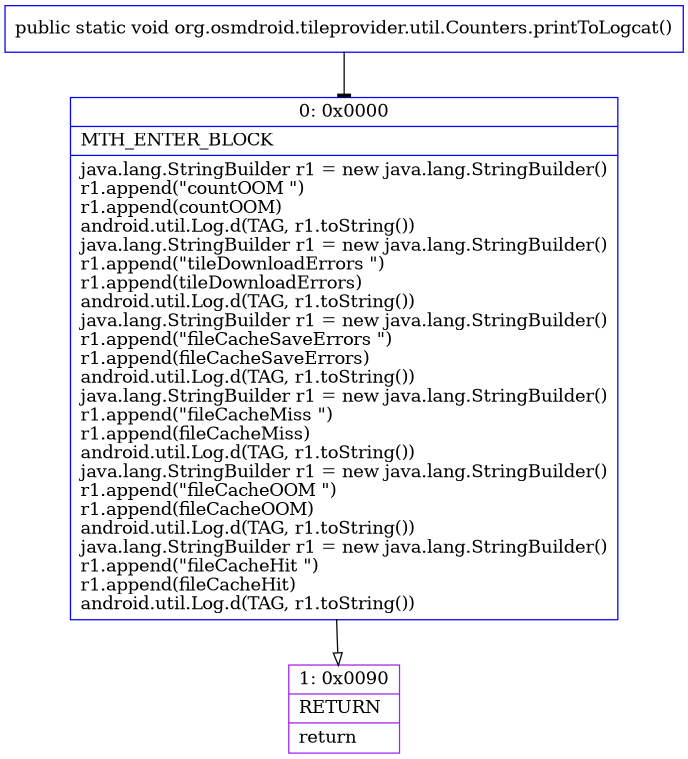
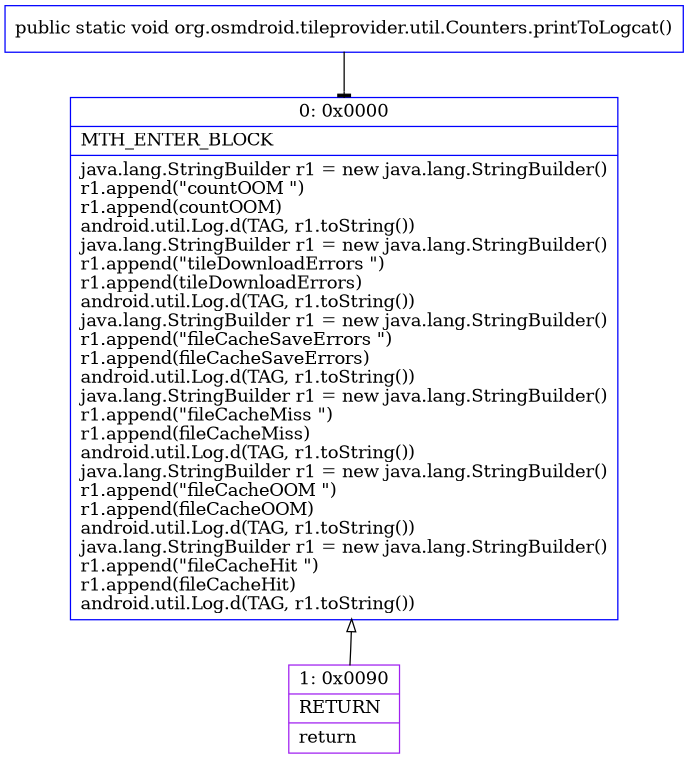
edge "0: 0x0000" -> "1: 0x0090": reversed
